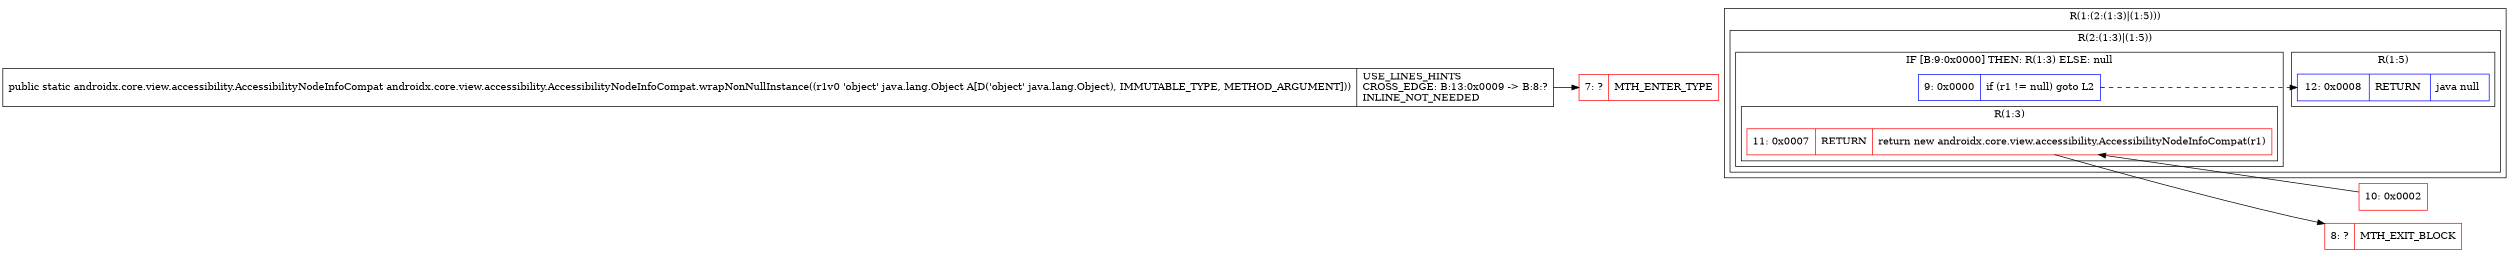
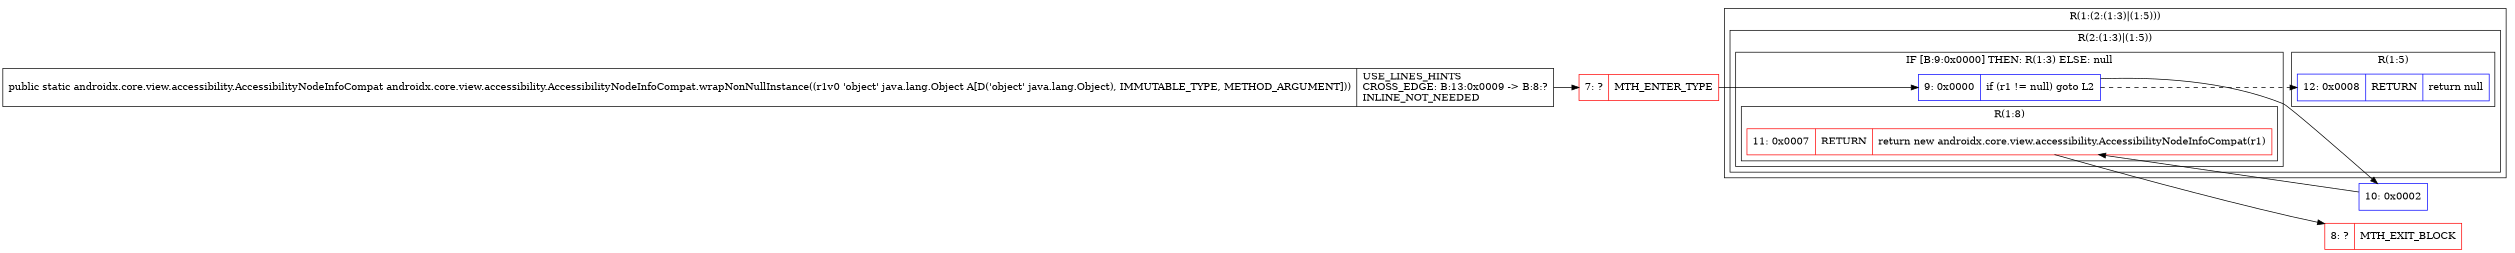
edge "7: ?" -> "9: 0x0000": added
node "12: 0x0008": text "java null" -> "return null"
edge "9: 0x0000" -> "10: 0x0002": added
cluster "R(1:3)": label "R(1:3)" -> "R(1:8)"
node "10: 0x0002": color red -> blue
